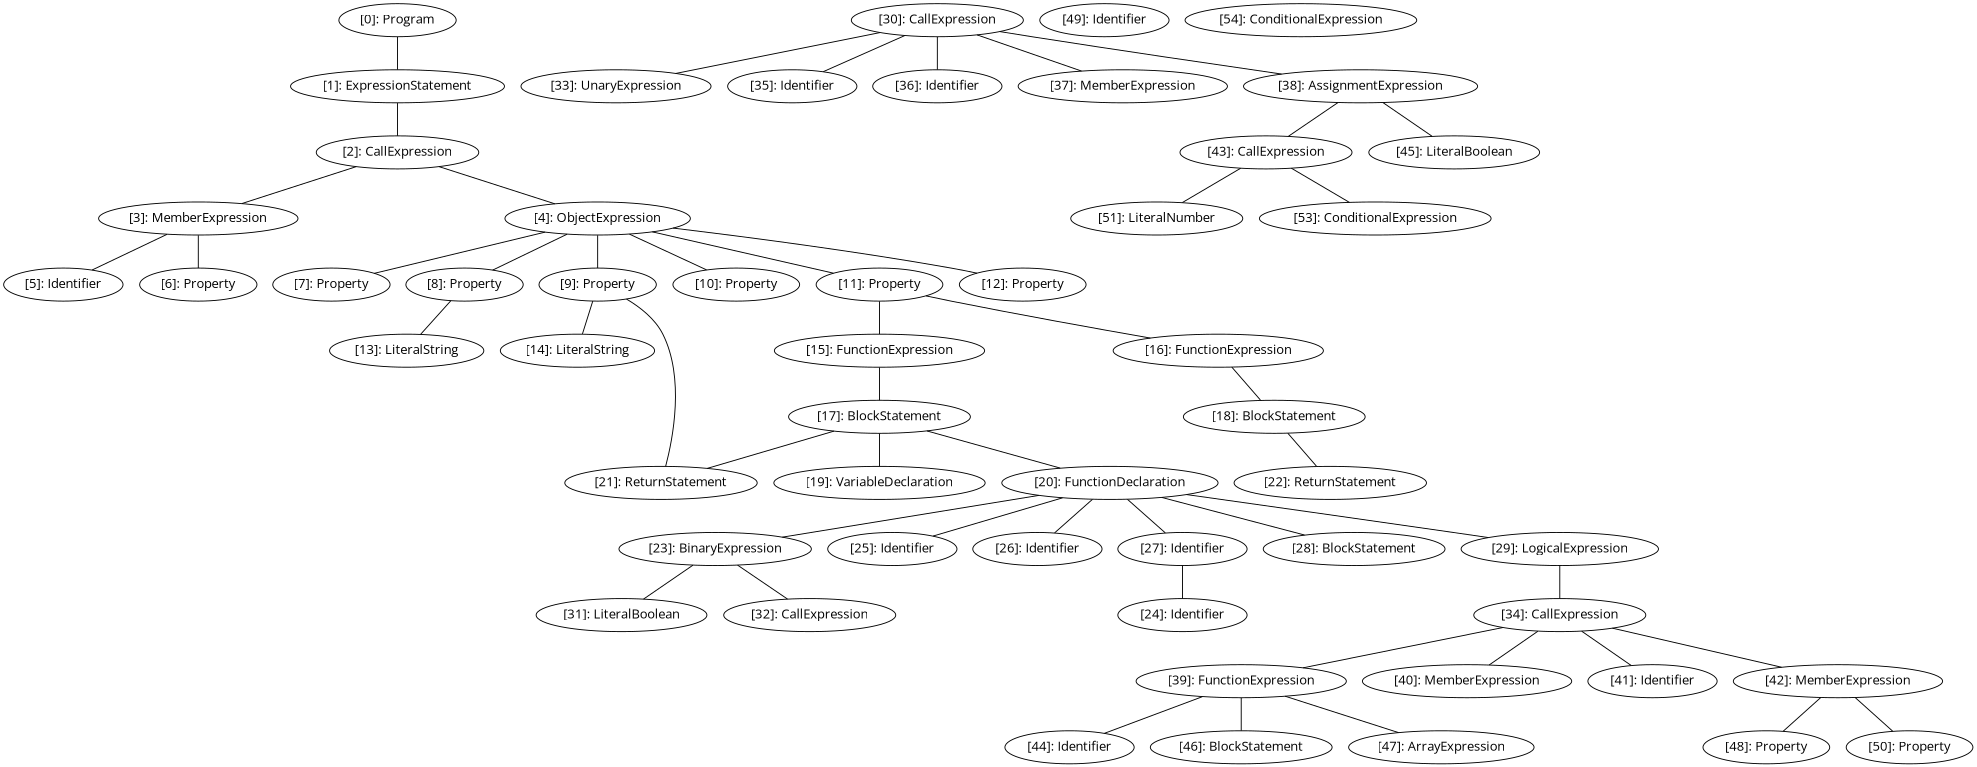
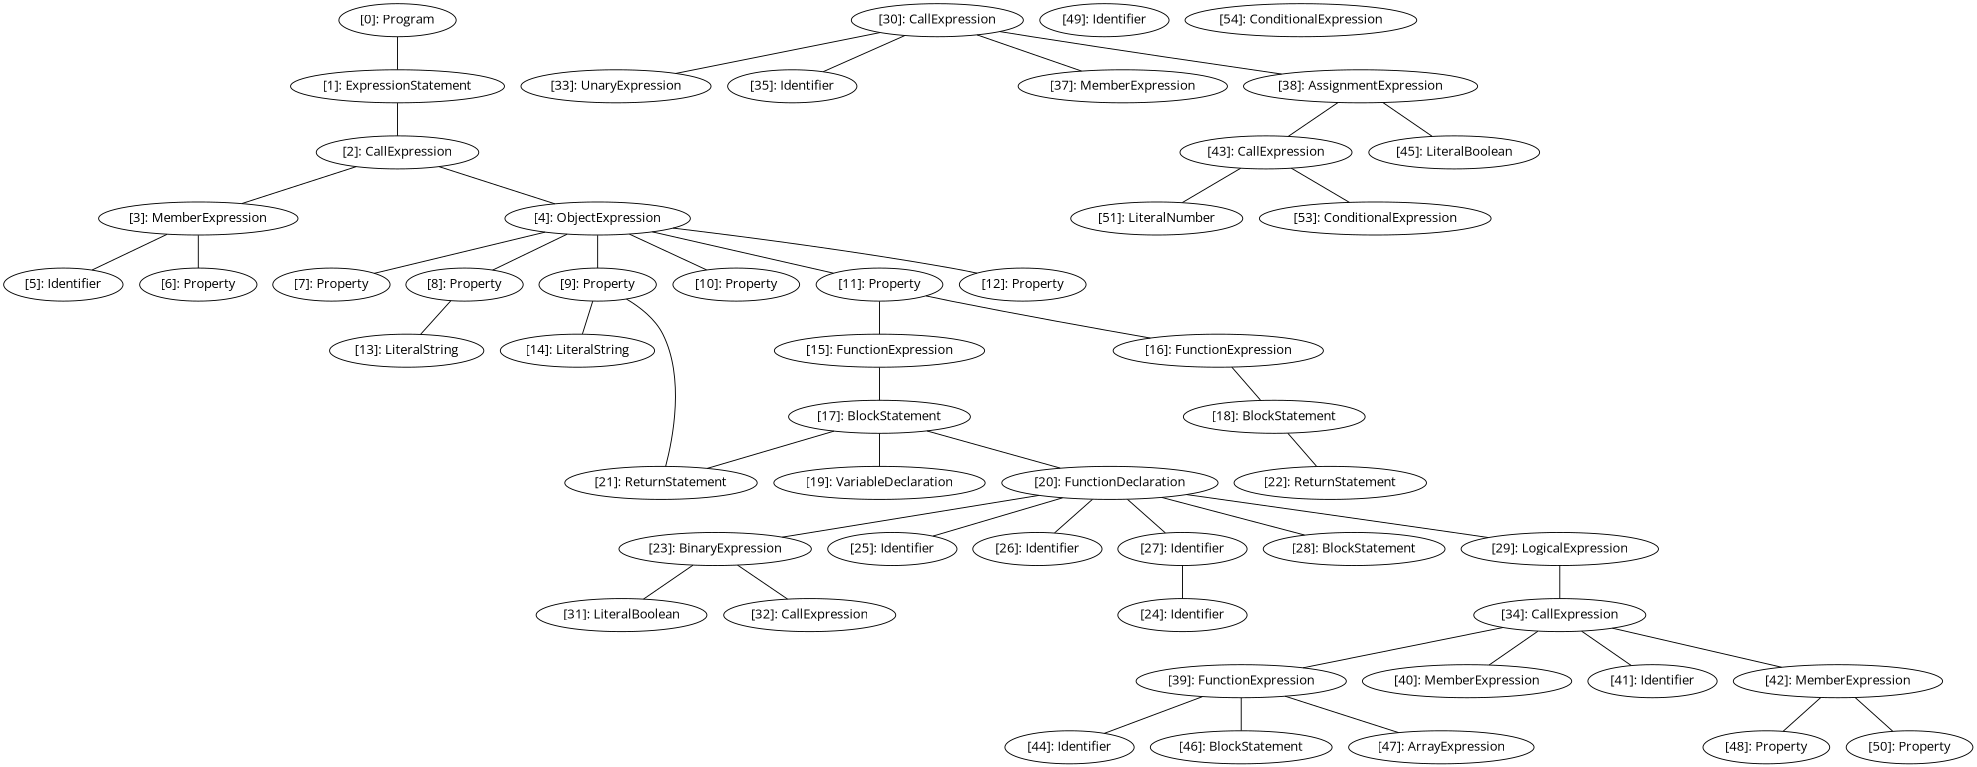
node "[36]: Identifier": removed
